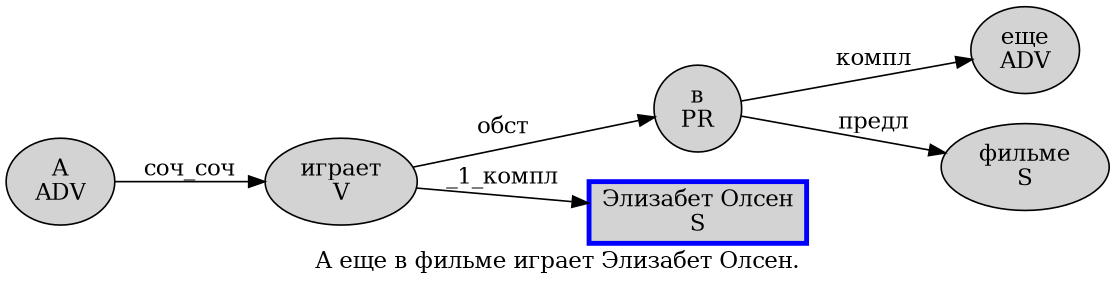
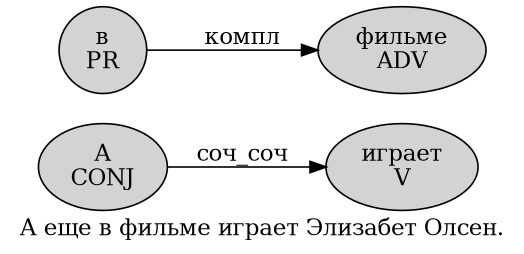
node "еще ADV": label "еще ADV" -> "фильме ADV"
edge "играет V" -> "в PR": removed, label "обст"
node "фильме S": removed
node "А ADV": label "А ADV" -> "А CONJ"
node "Элизабет Олсен S": removed
